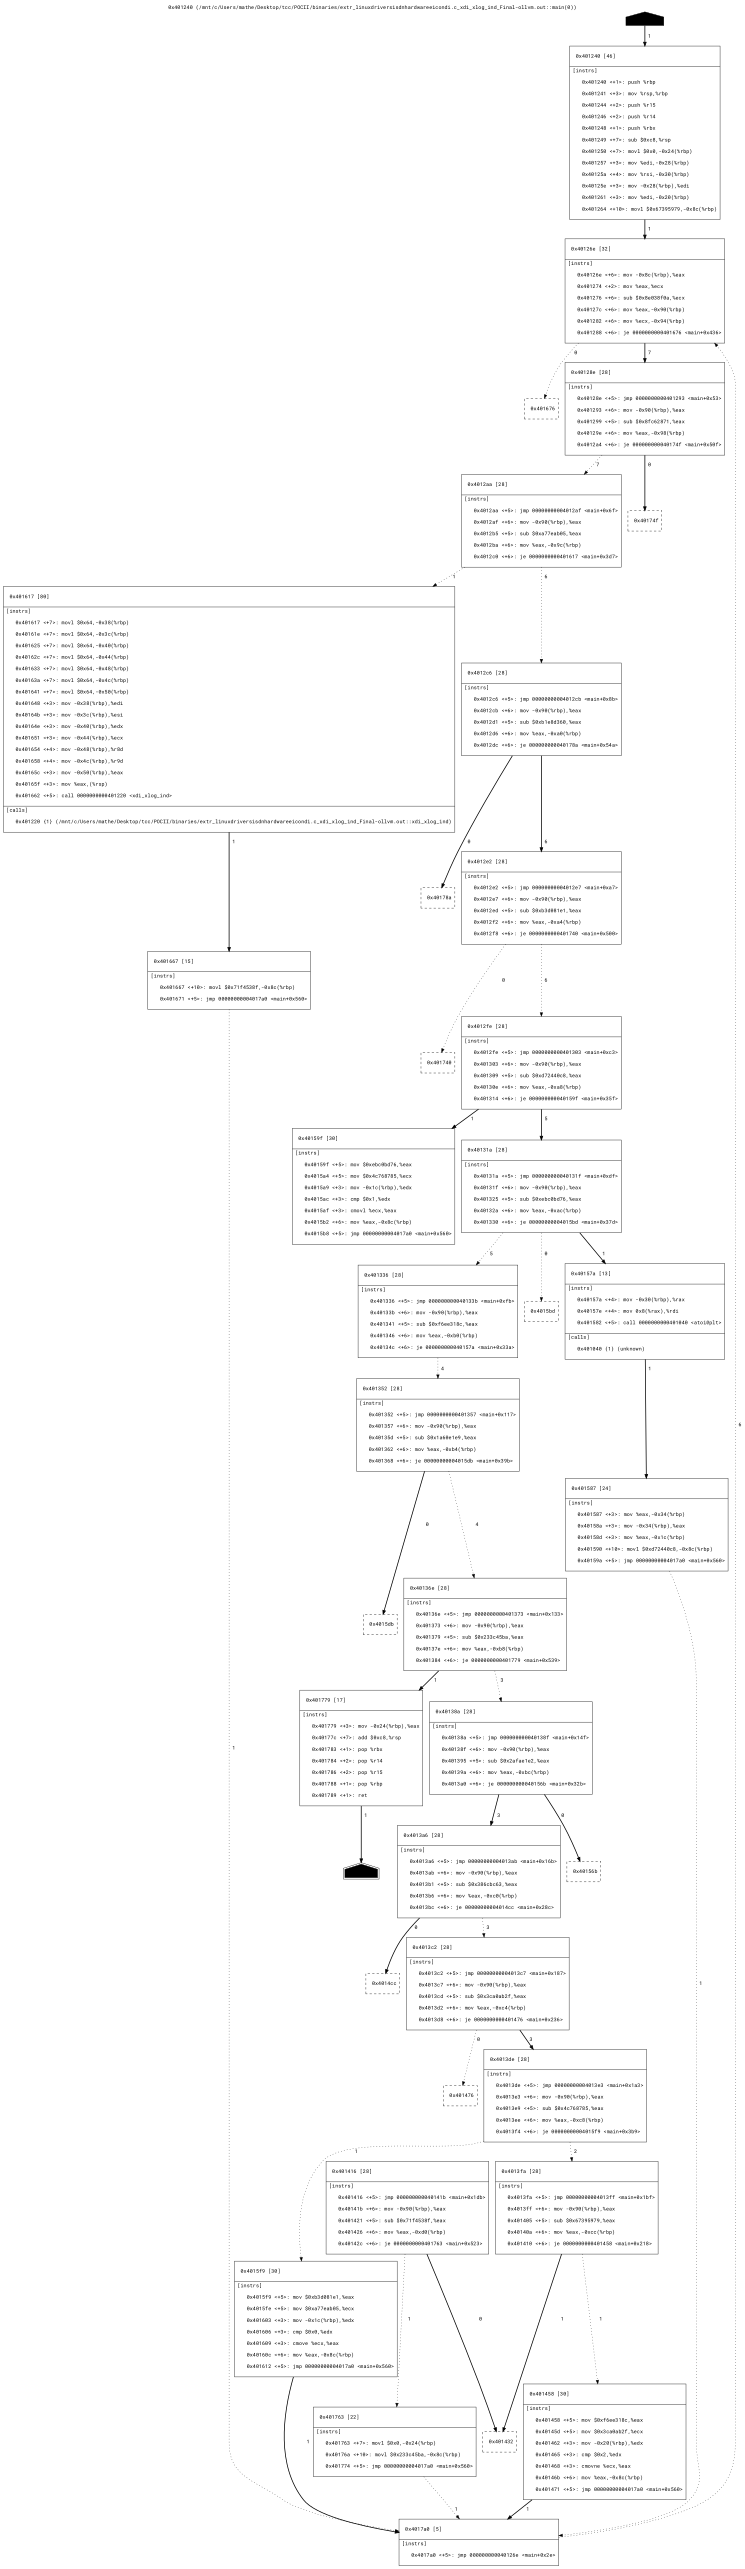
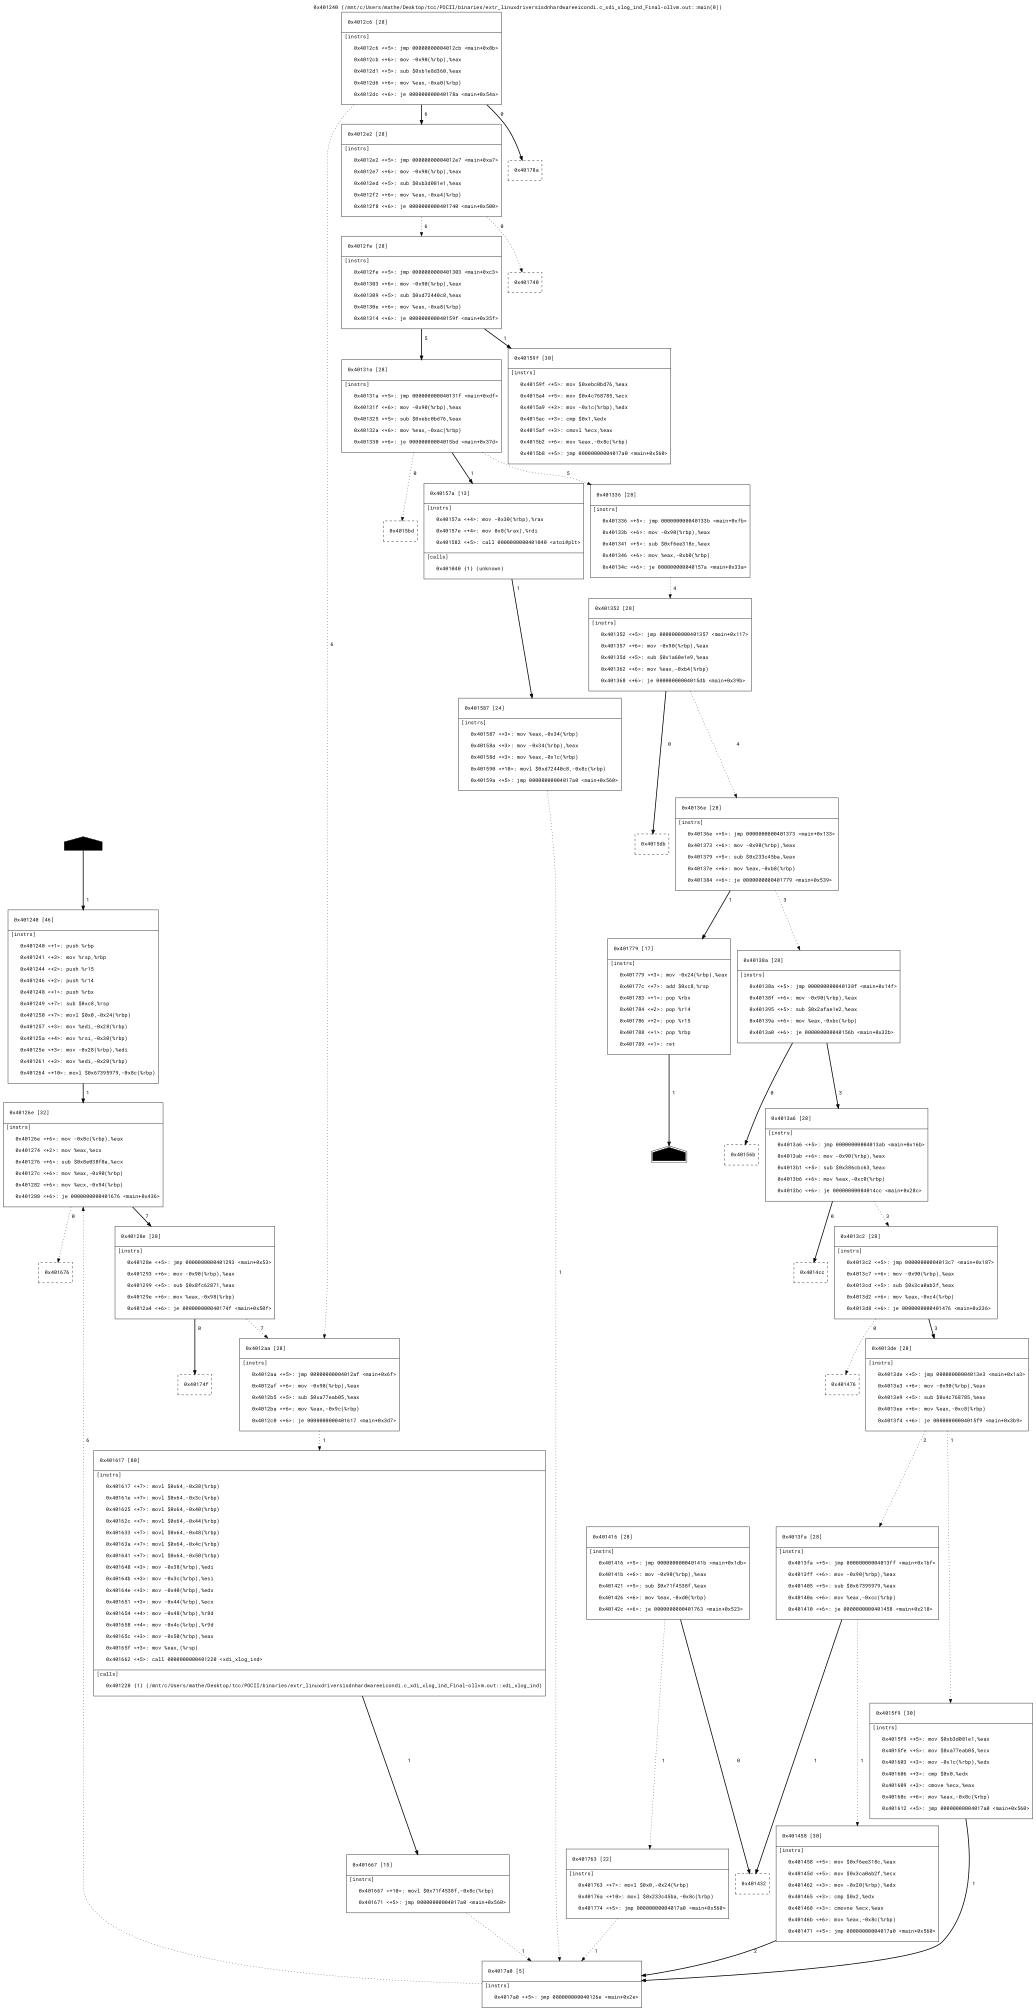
edge "0x4012aa [28]" -> "0x4012c6 [28]": reversed
edge "0x401458 [30]" -> "0x4017a0 [5]": label " 1" -> " 2"
